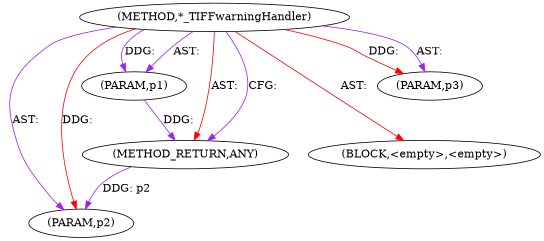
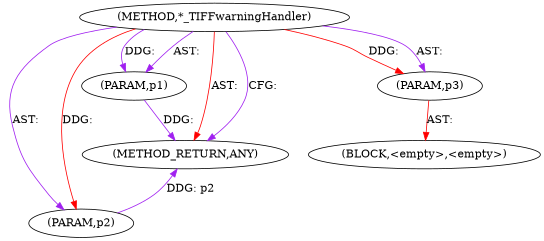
edge "(METHOD,*_TIFFwarningHandler)" -> "(BLOCK,<empty>,<empty>)": now "(PARAM,p3)" -> "(BLOCK,<empty>,<empty>)"
edge "(METHOD_RETURN,ANY)" -> "(PARAM,p2)": reversed
